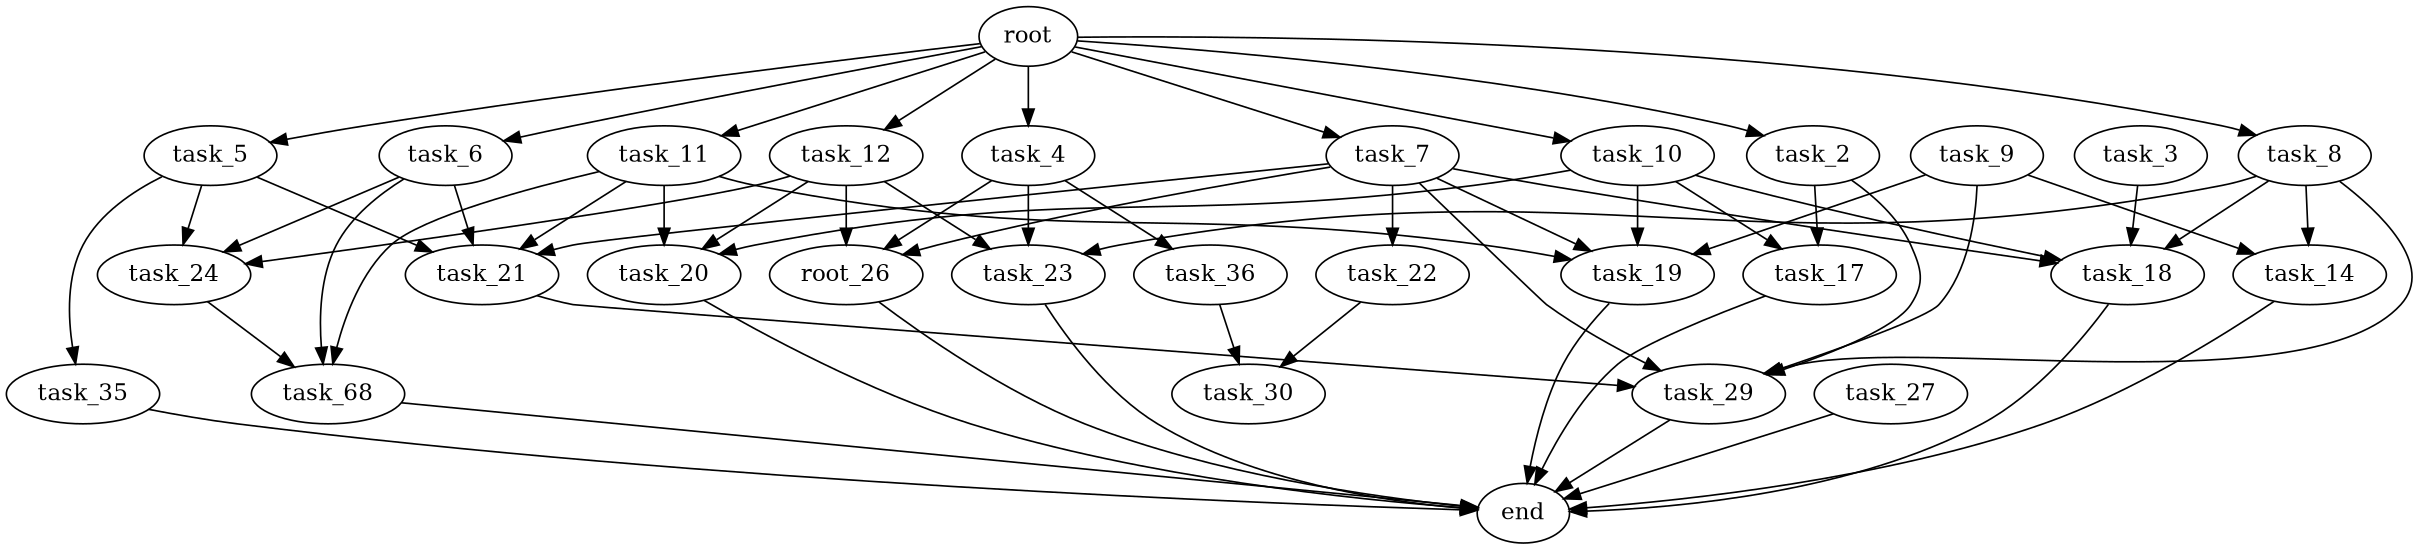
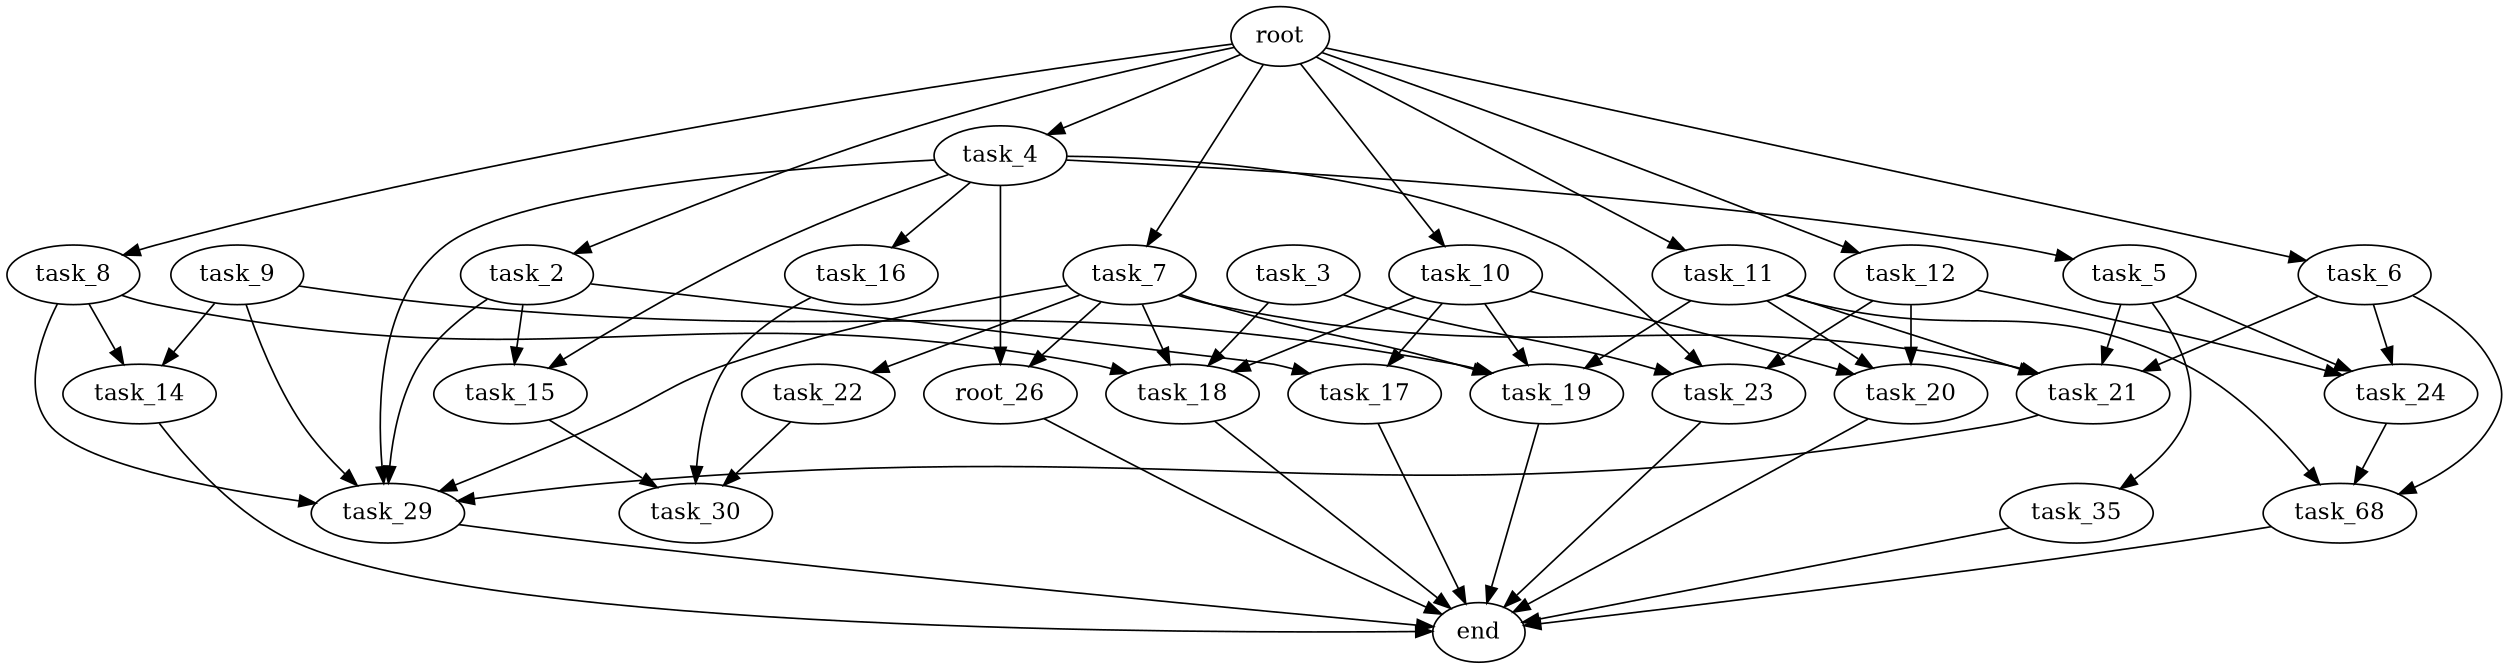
edge "root" -> "task_5": now "task_4" -> "task_5"
edge "task_4" -> "task_29": added
edge "task_12" -> "root_26": removed
edge "task_8" -> "task_23": now "task_3" -> "task_23"
node "task_36": label "task_36" -> "task_16"
node "task_15": added
node "task_27": removed
